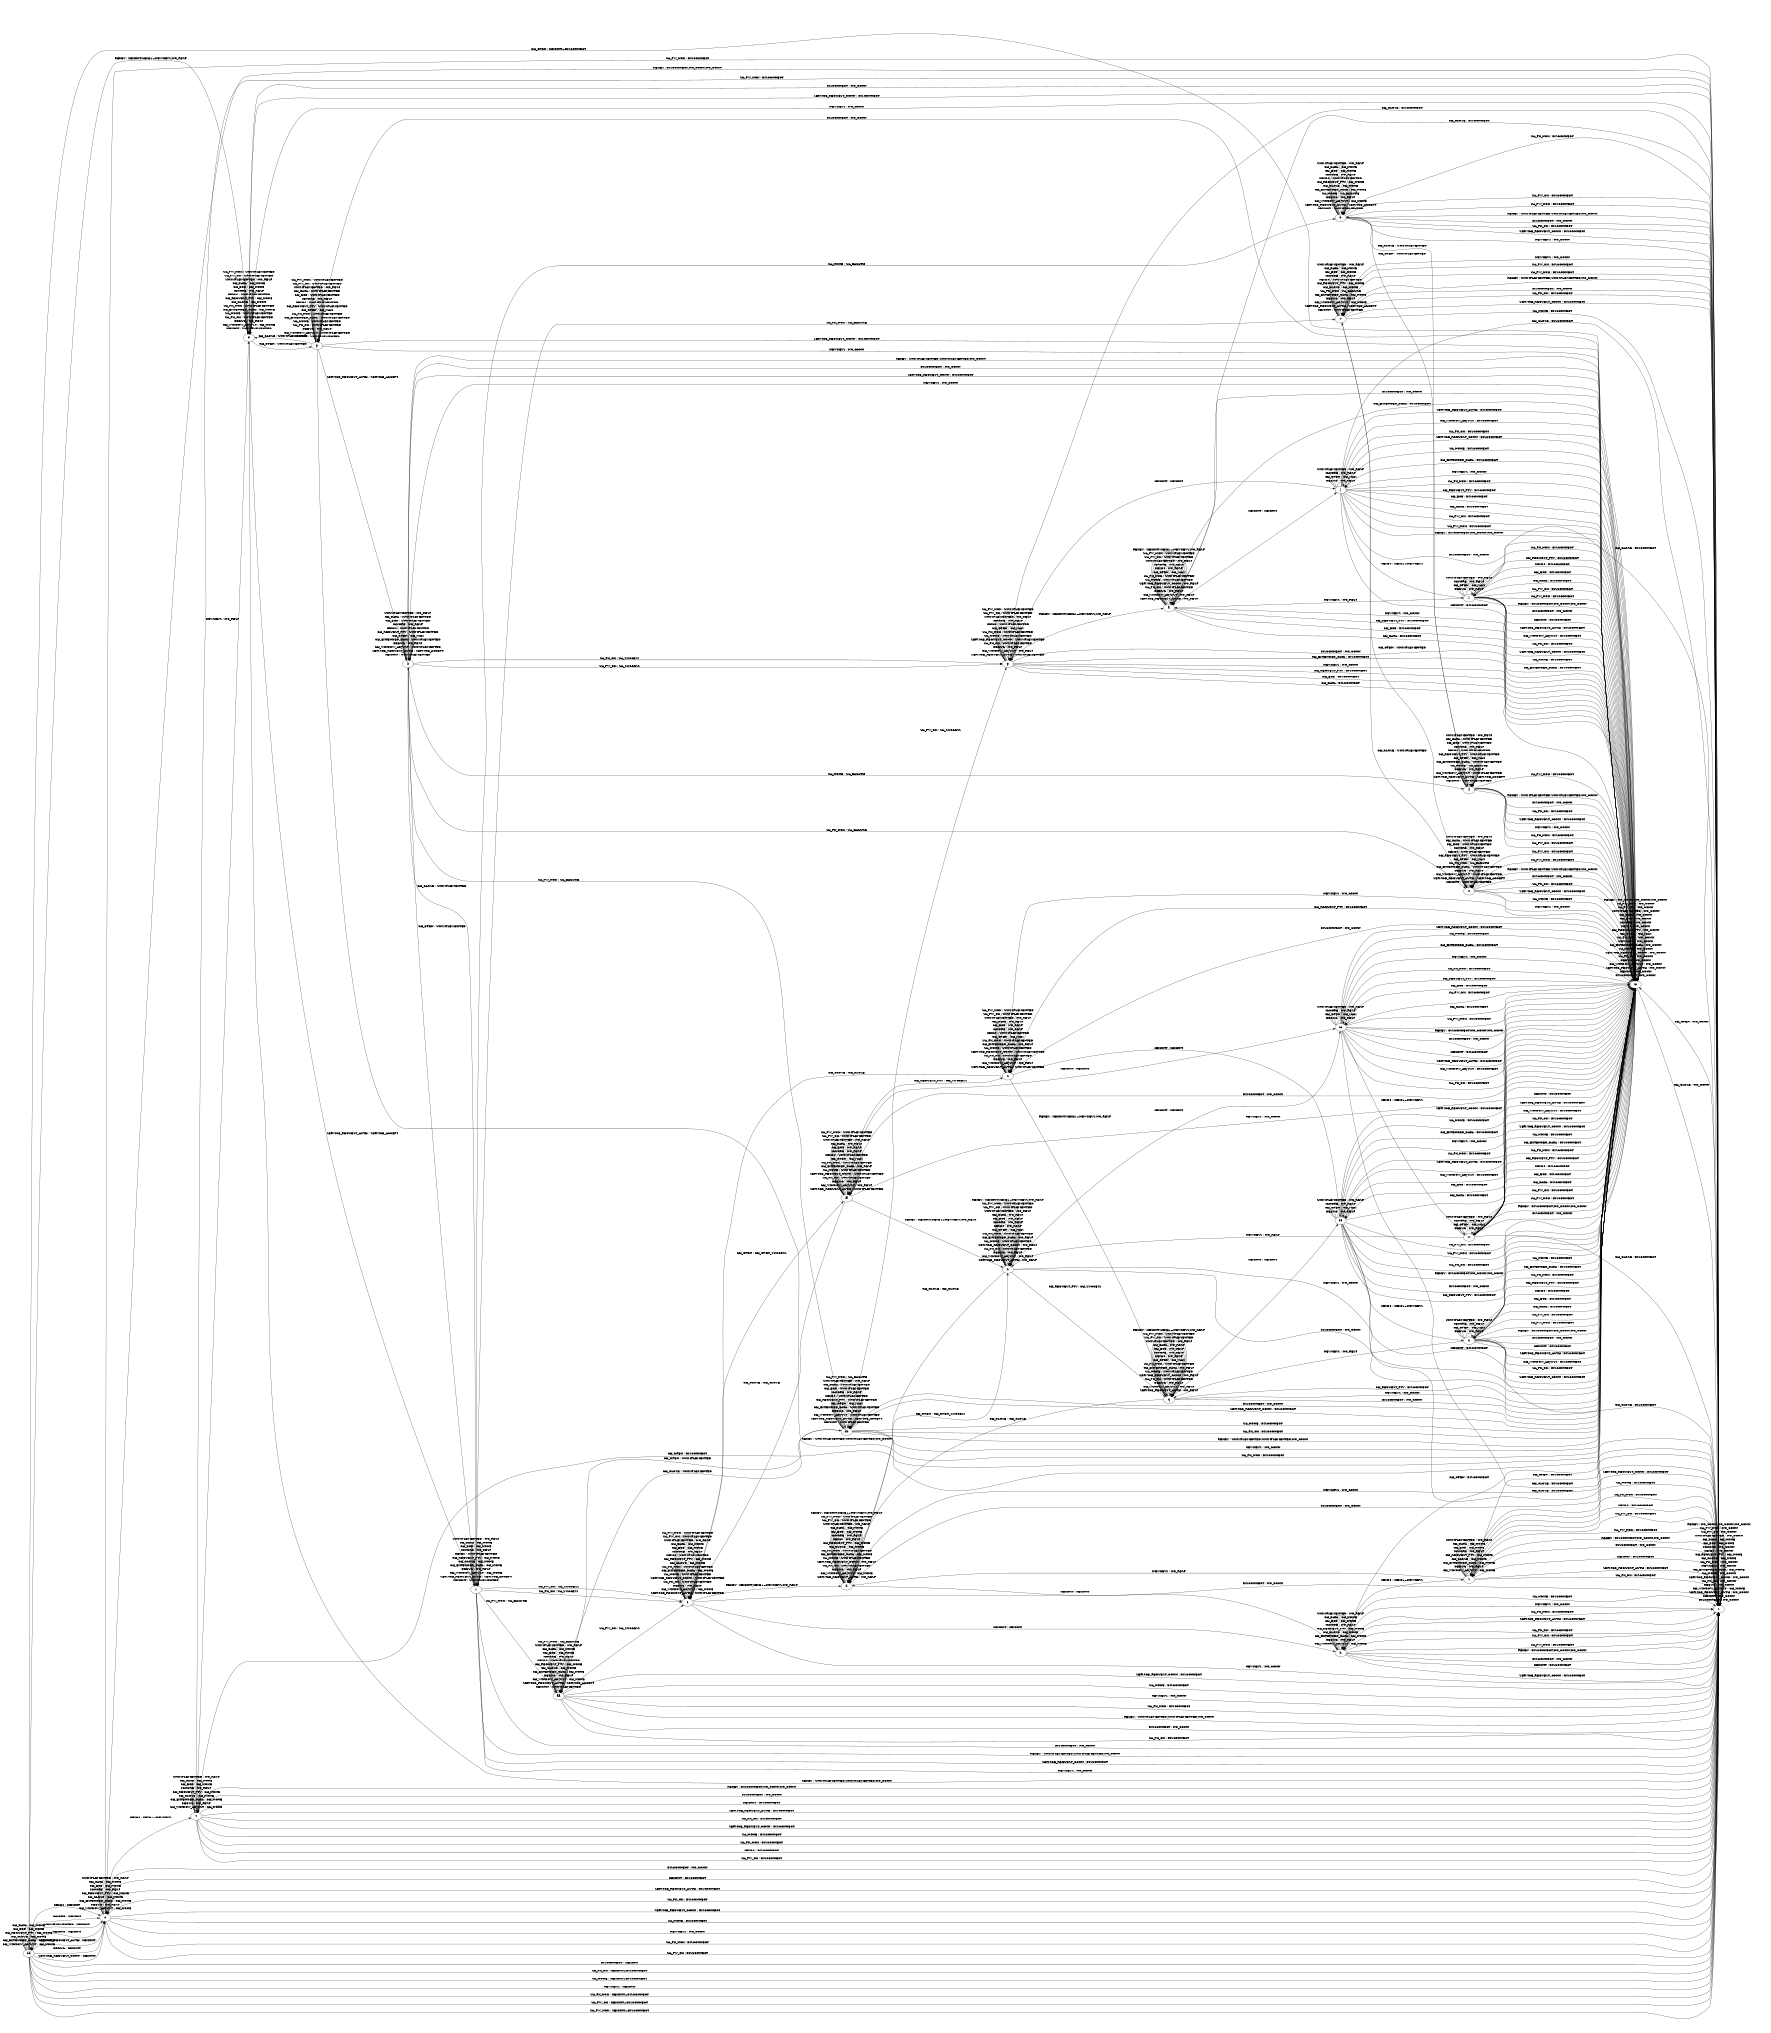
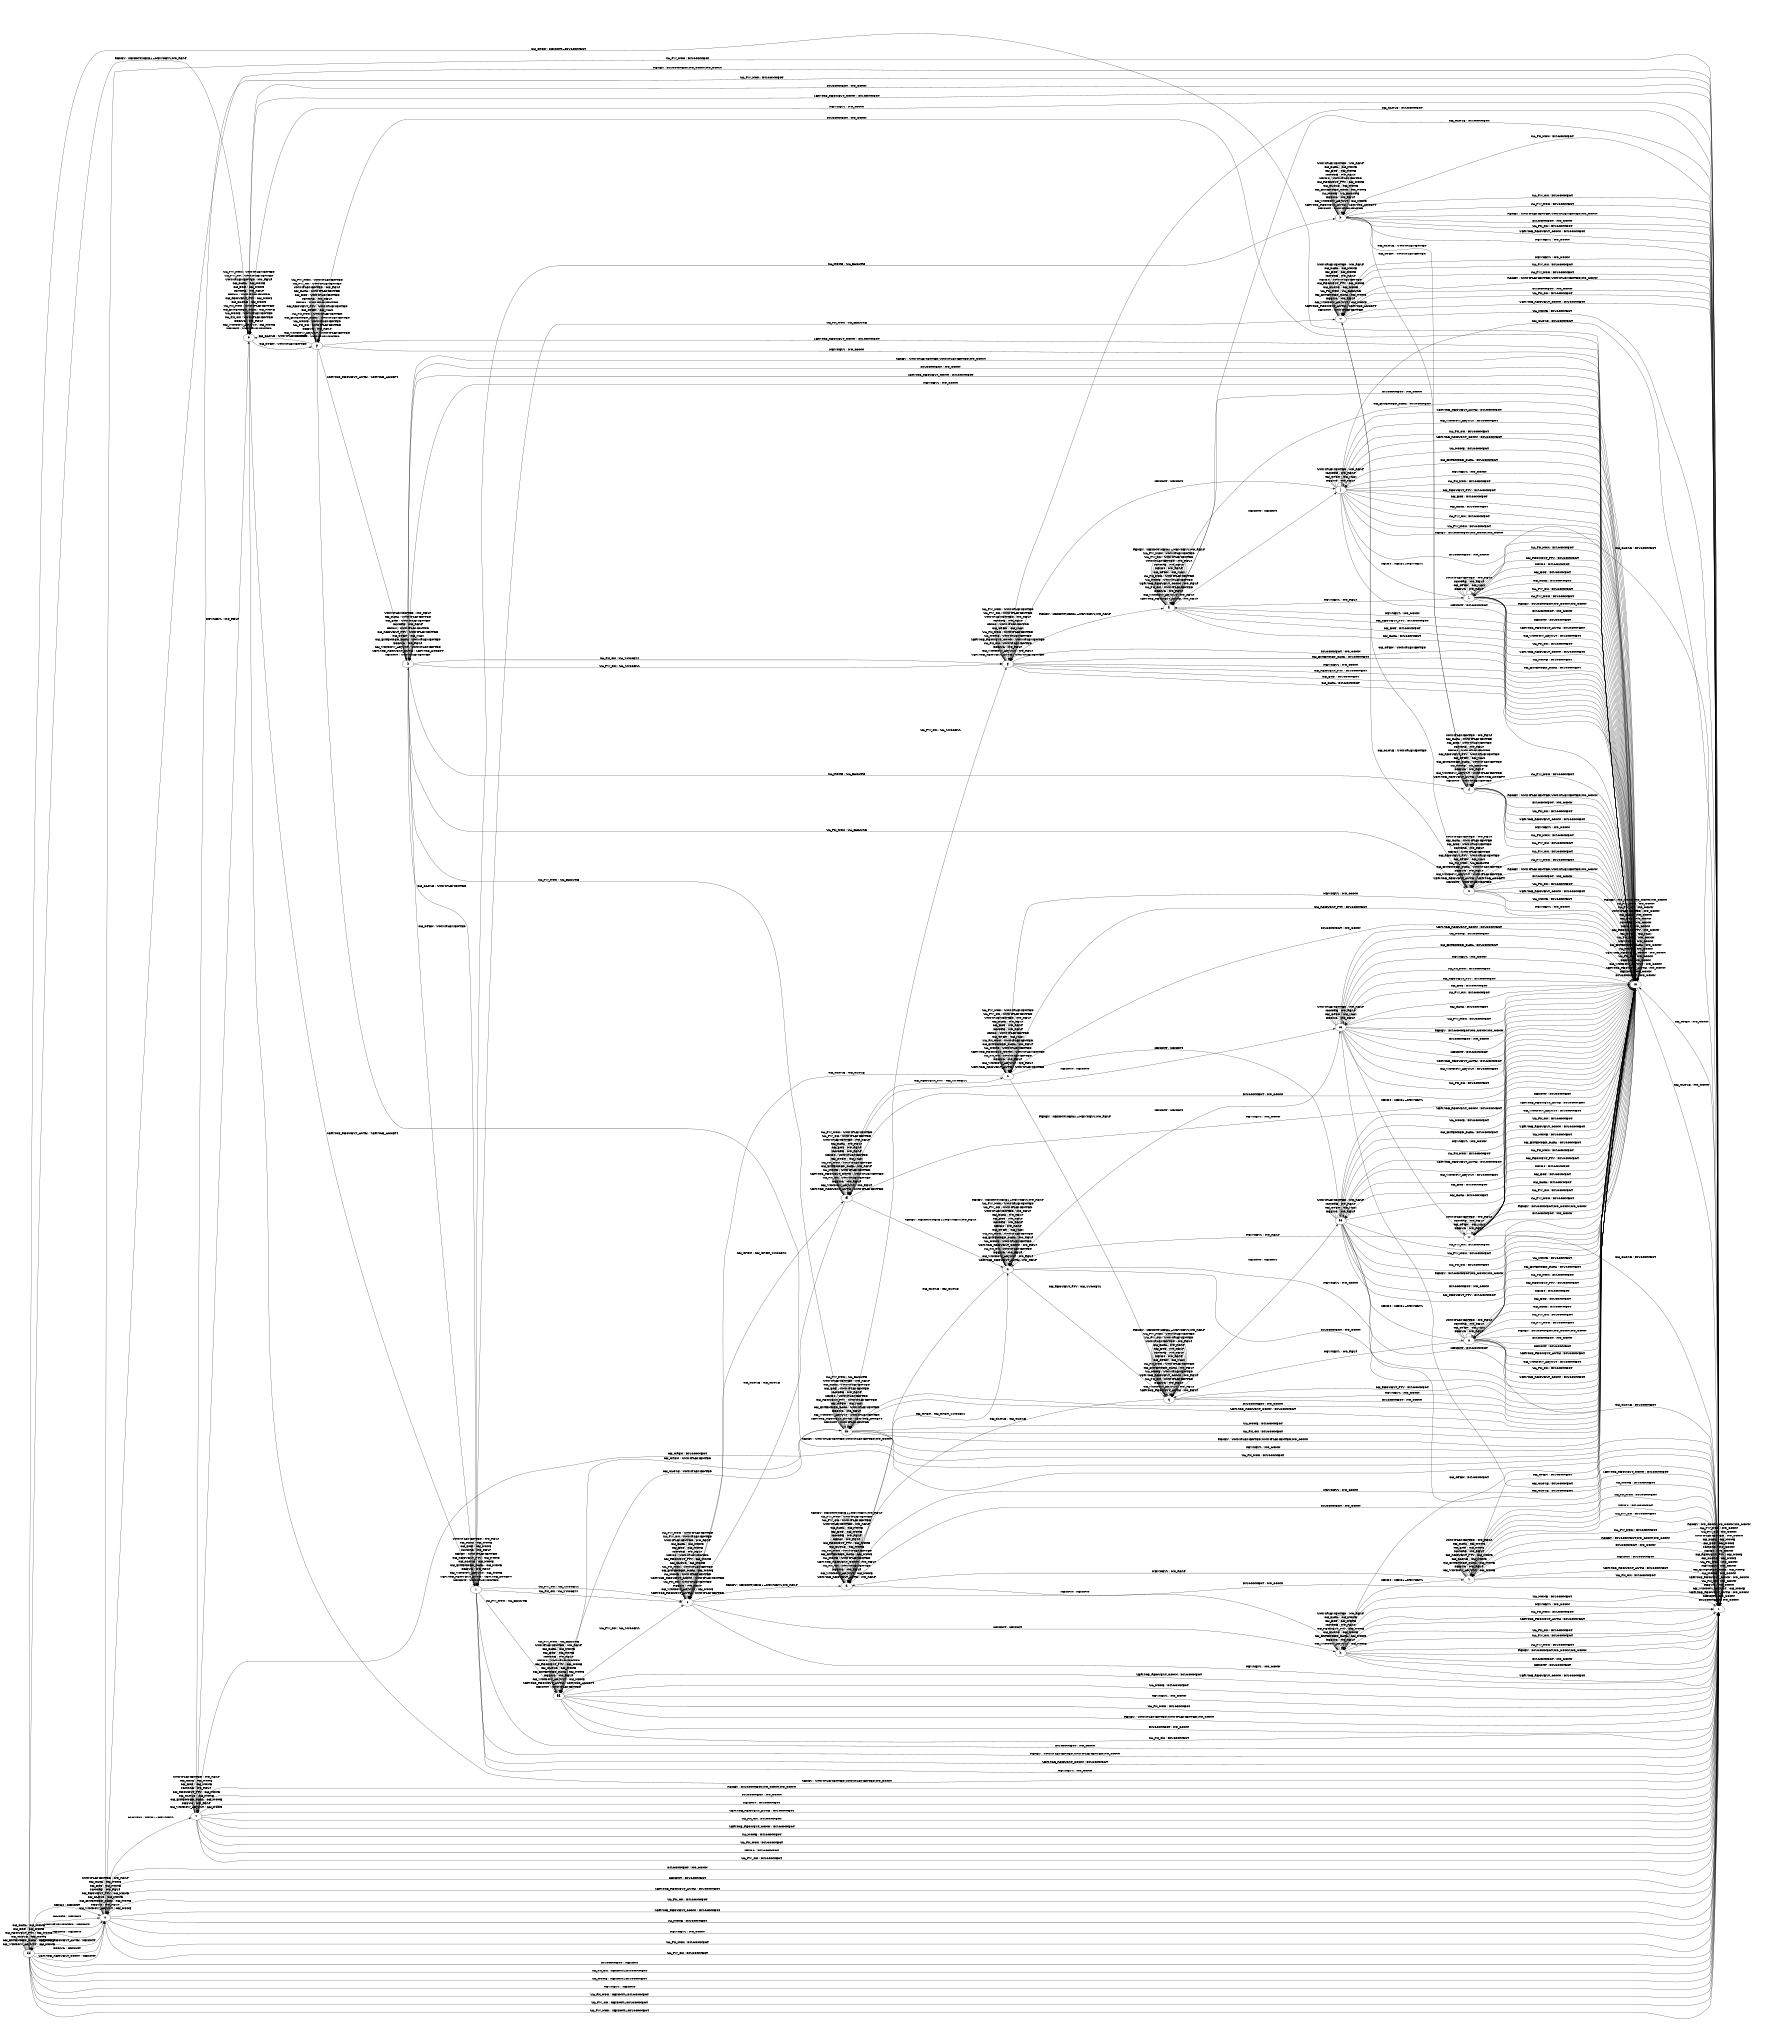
edge "o" -> "t": label "KEX30 / KEX31+NEWKEYS" -> "CLOSE30 / KEX31+NEWKEYS"
